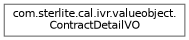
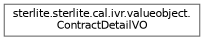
node "com.sterlite.cal.ivr.valueobject. ContractDetailVO": label "com.sterlite.cal.ivr.valueobject. ContractDetailVO" -> "sterlite.sterlite.cal.ivr.valueobject. ContractDetailVO"
